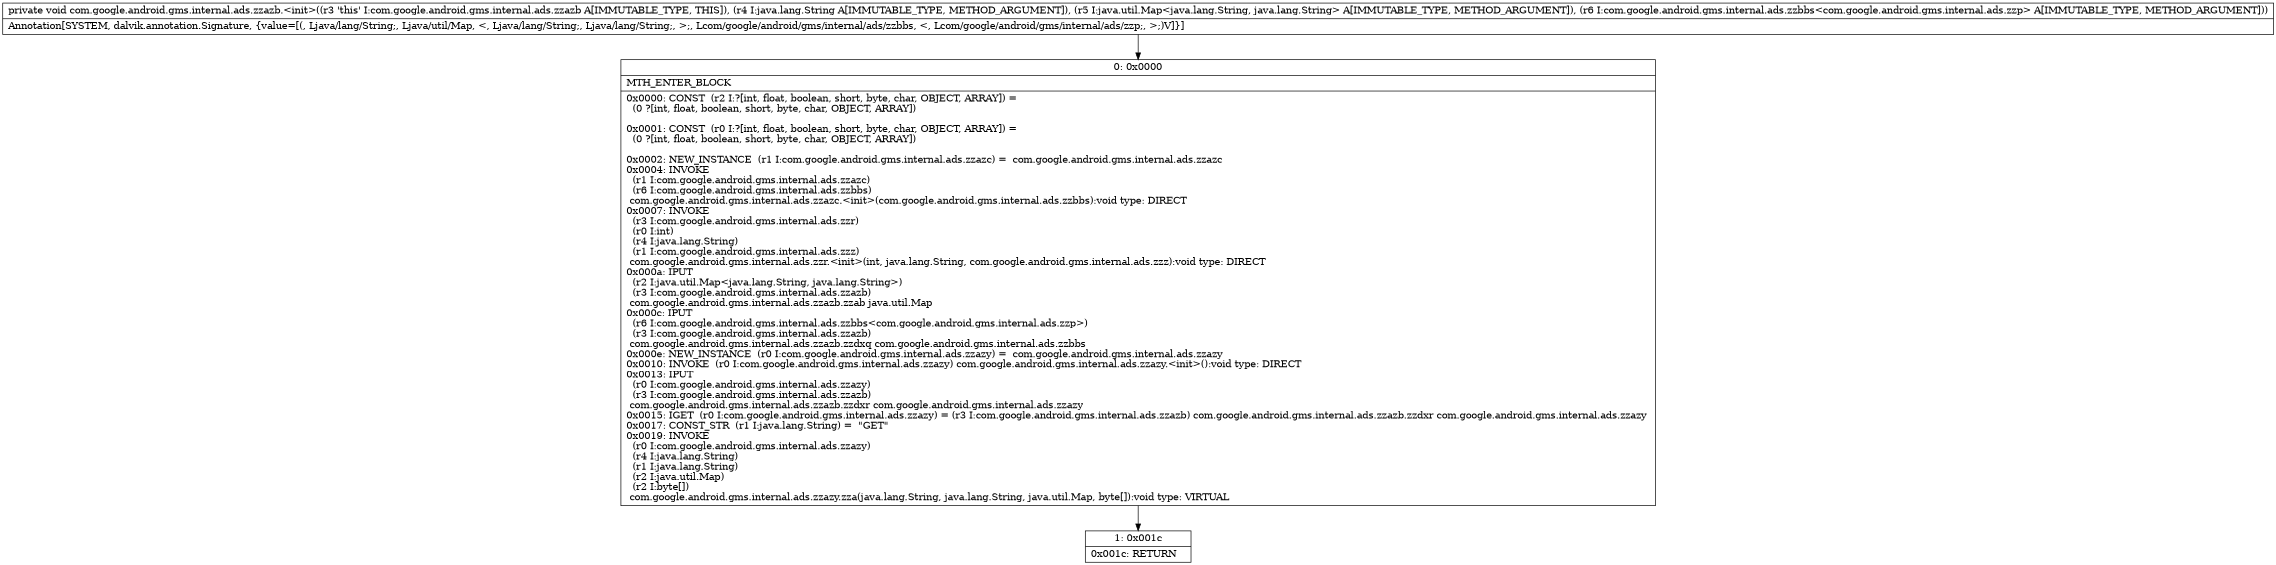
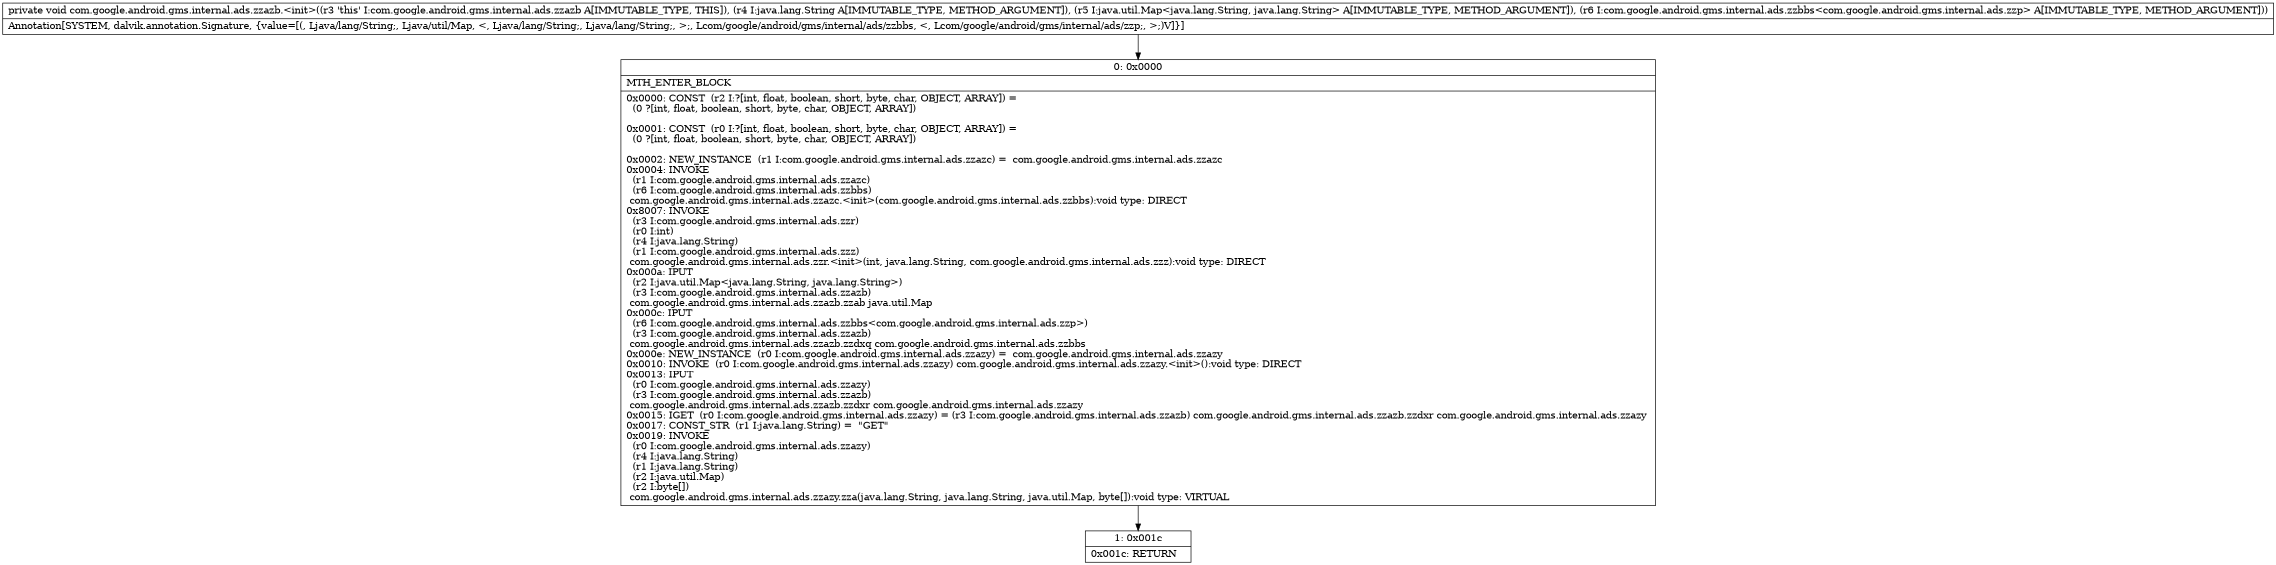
node "0: 0x0000": text "0x0007: INVOKE" -> "0x8007: INVOKE"
